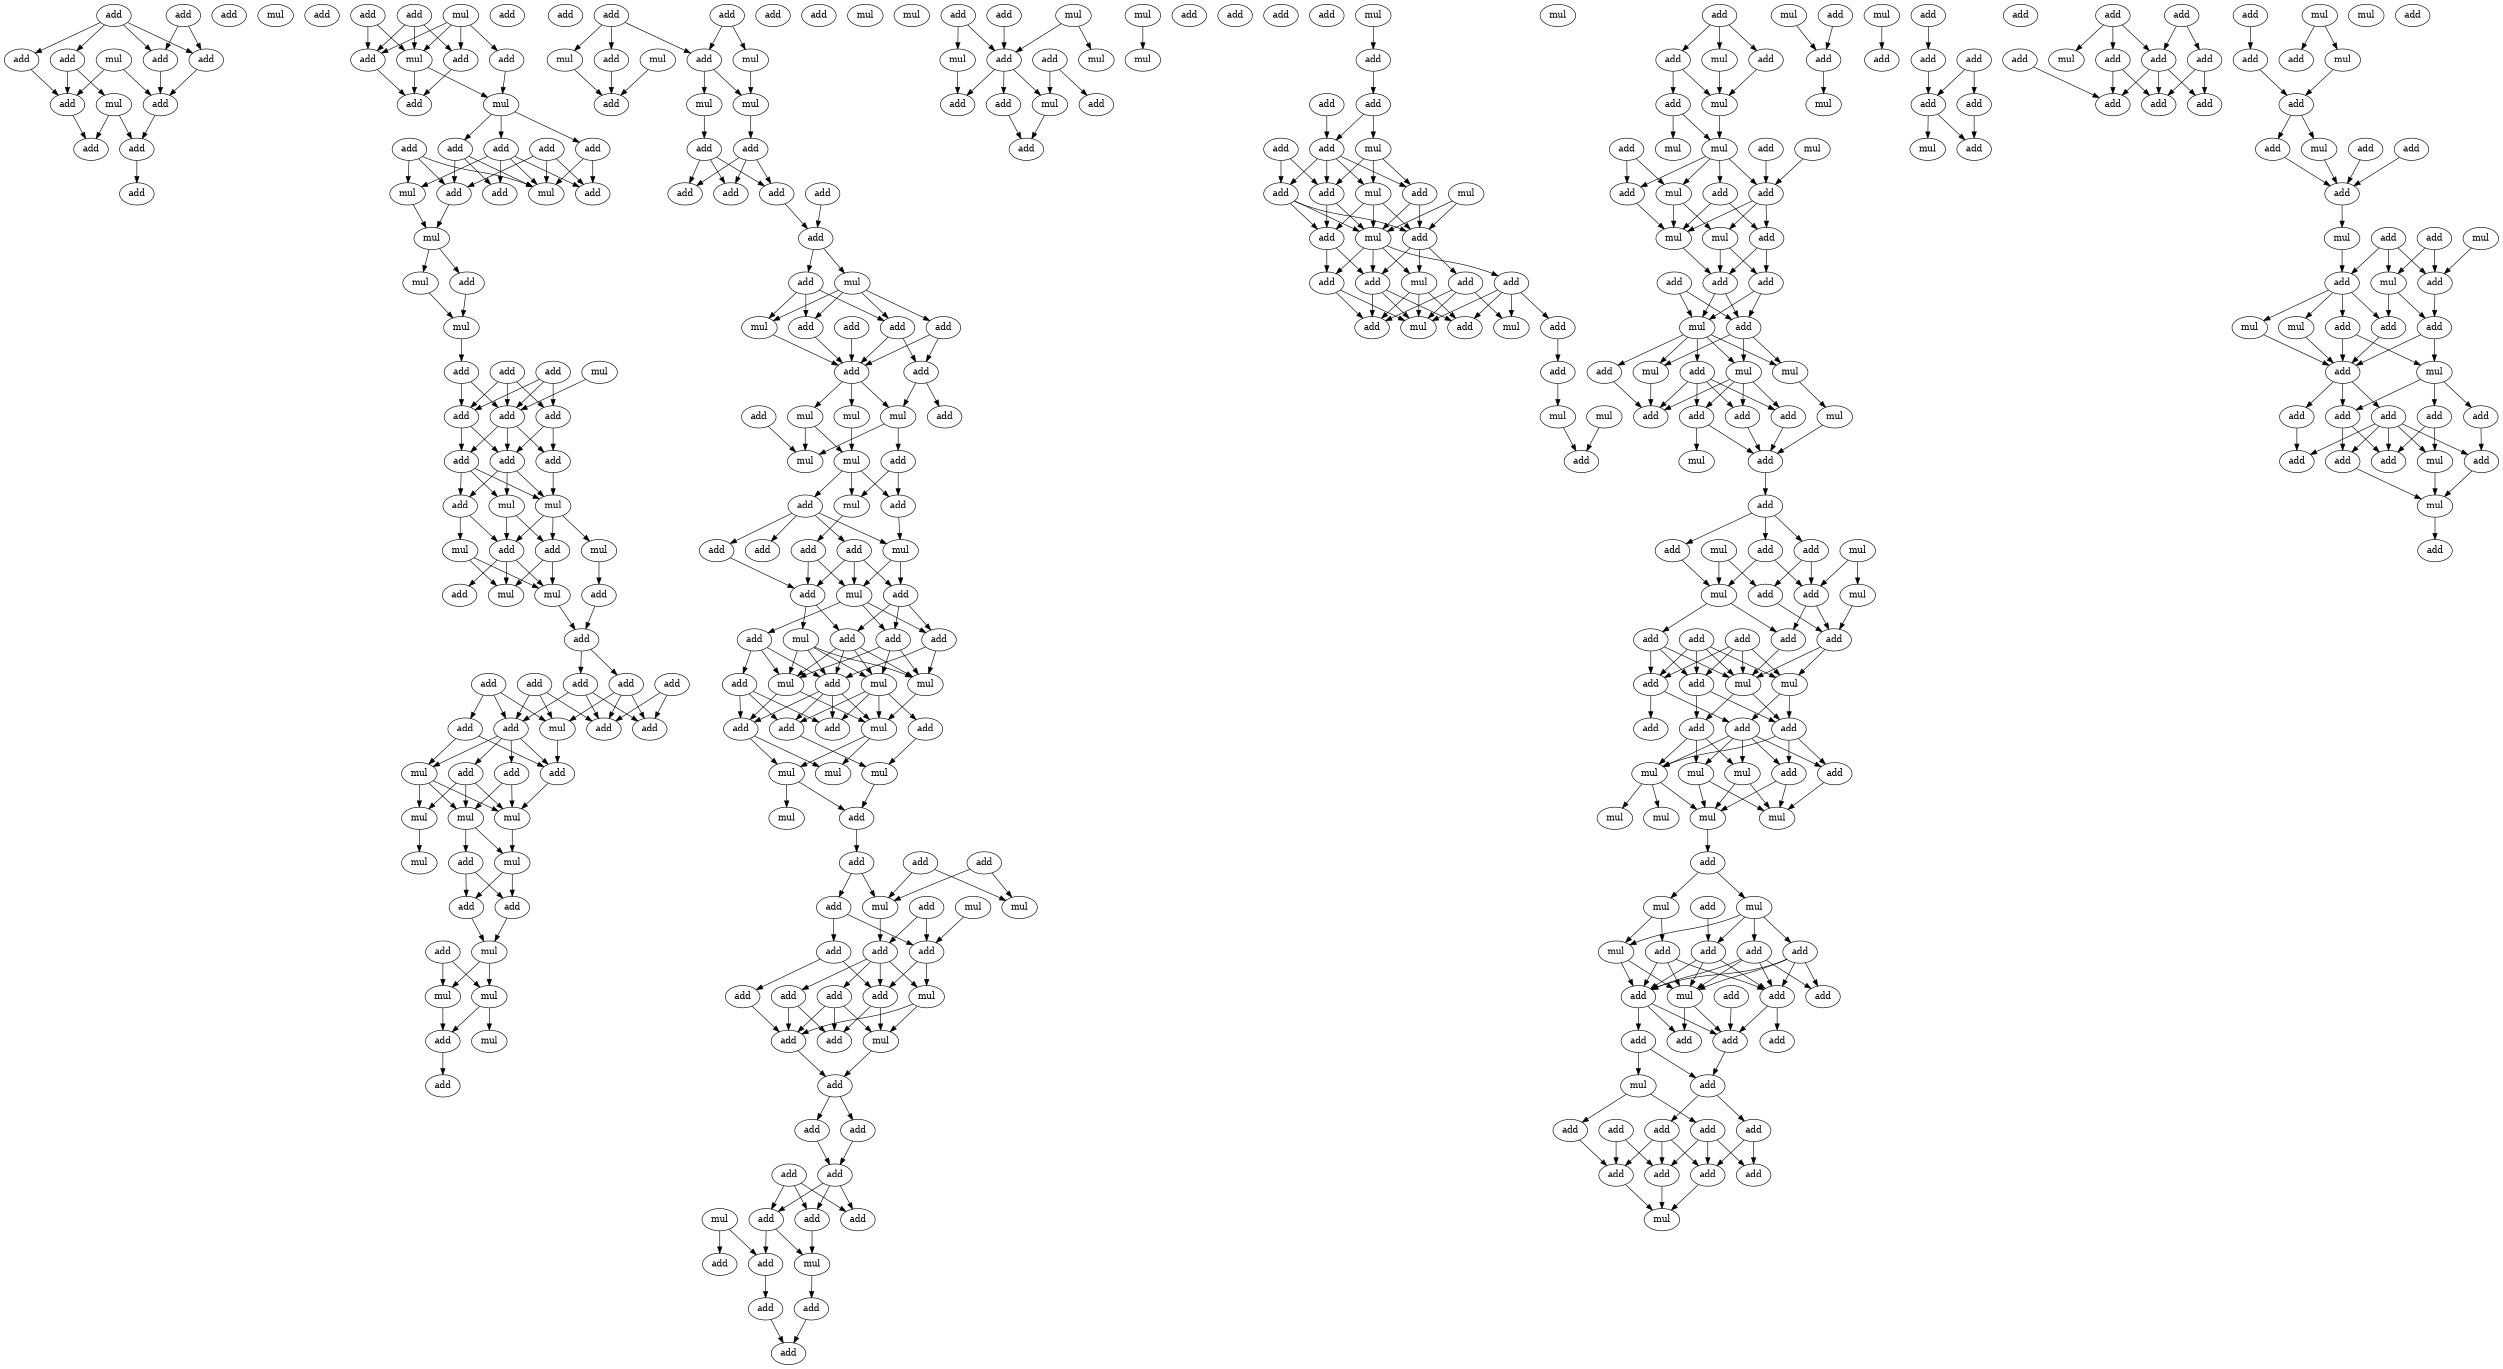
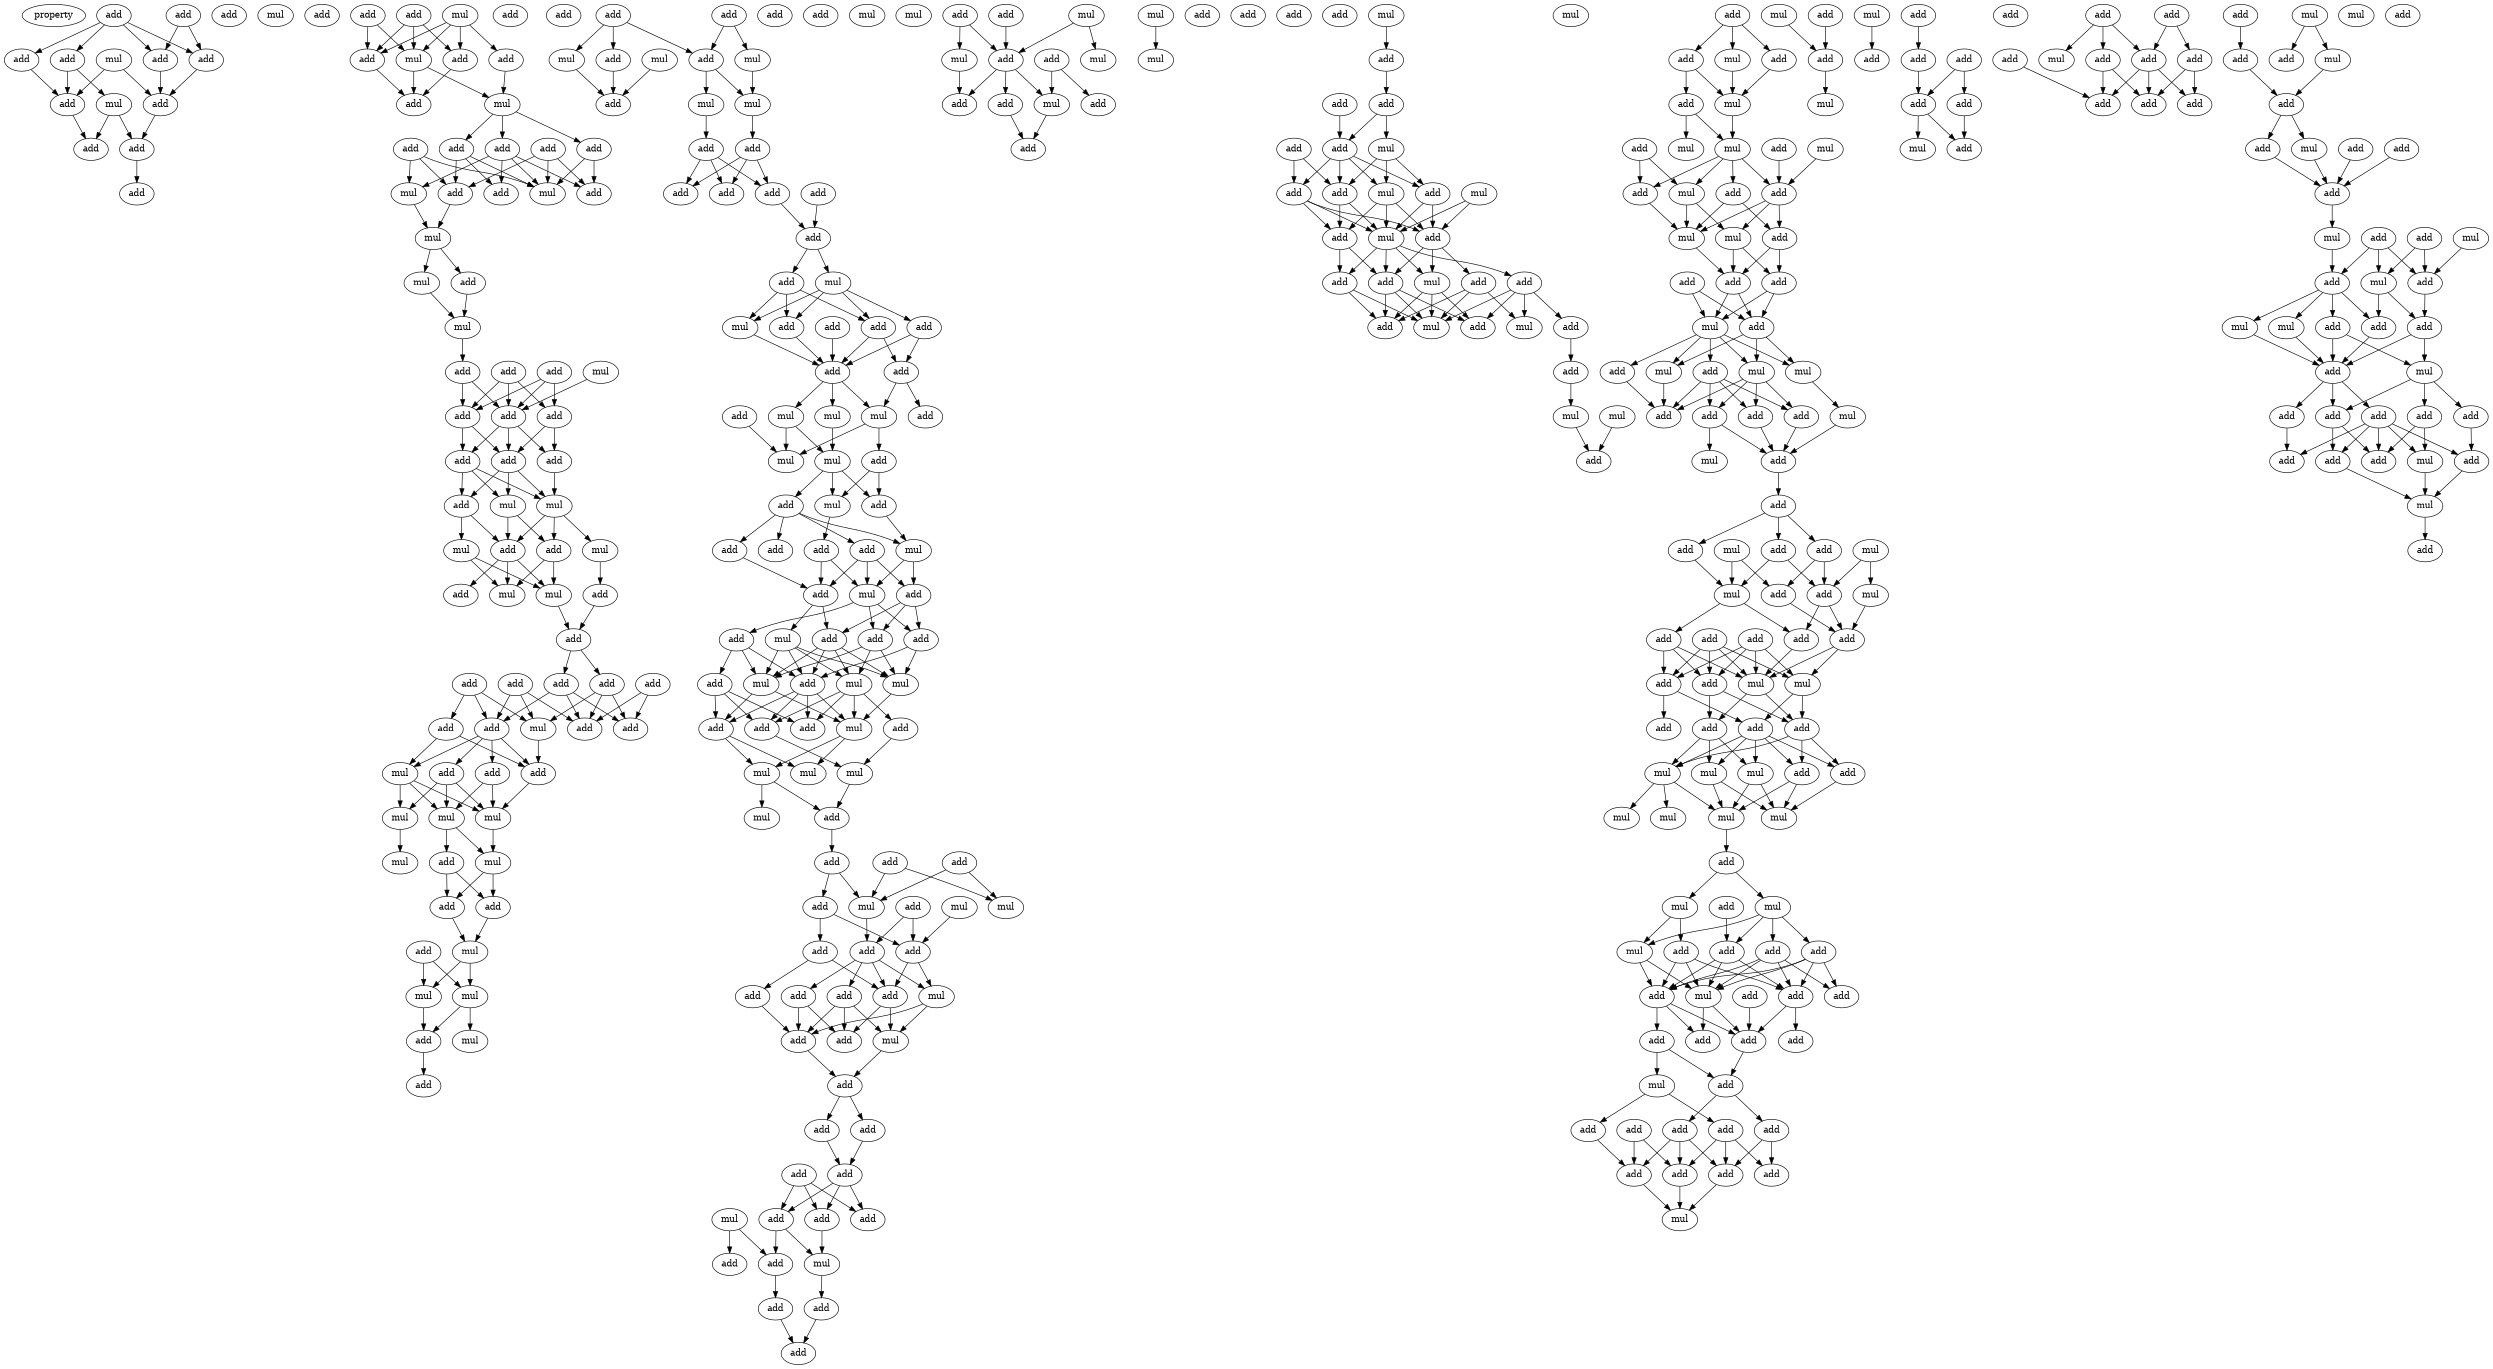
node "property": added
